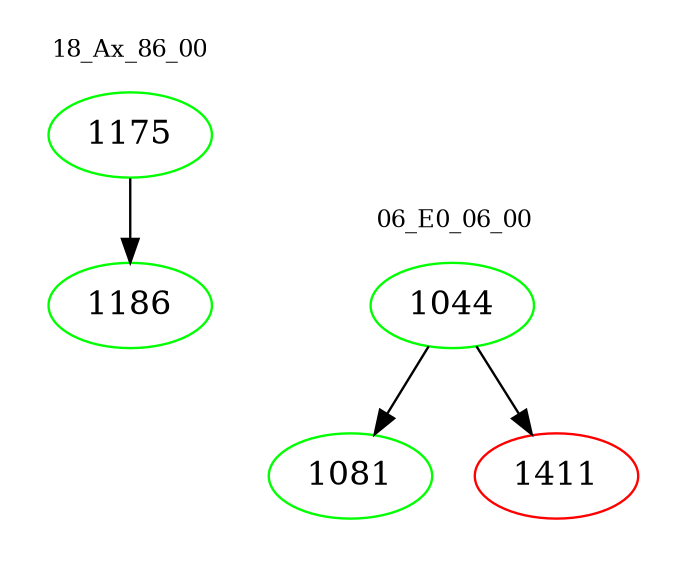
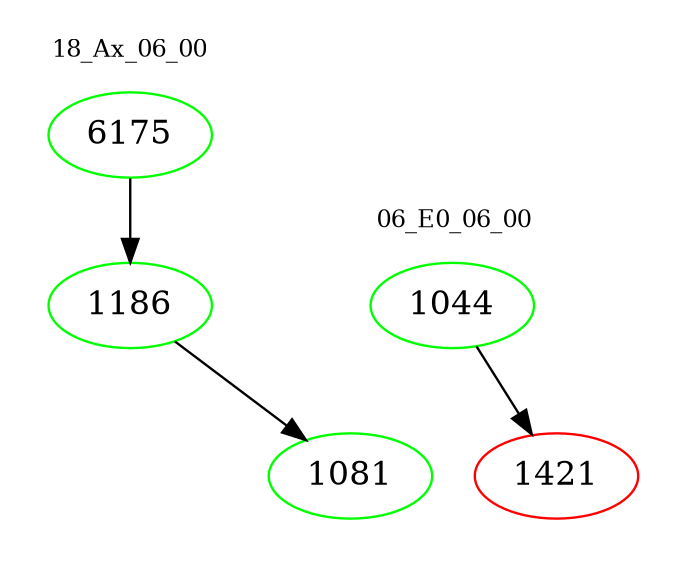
cluster "18_Ax_86_00": label "18_Ax_86_00" -> "18_Ax_06_00"
node "1175": label "1175" -> "6175"
edge "1044" -> "1081": now "1186" -> "1081"
node "1411": label "1411" -> "1421"
